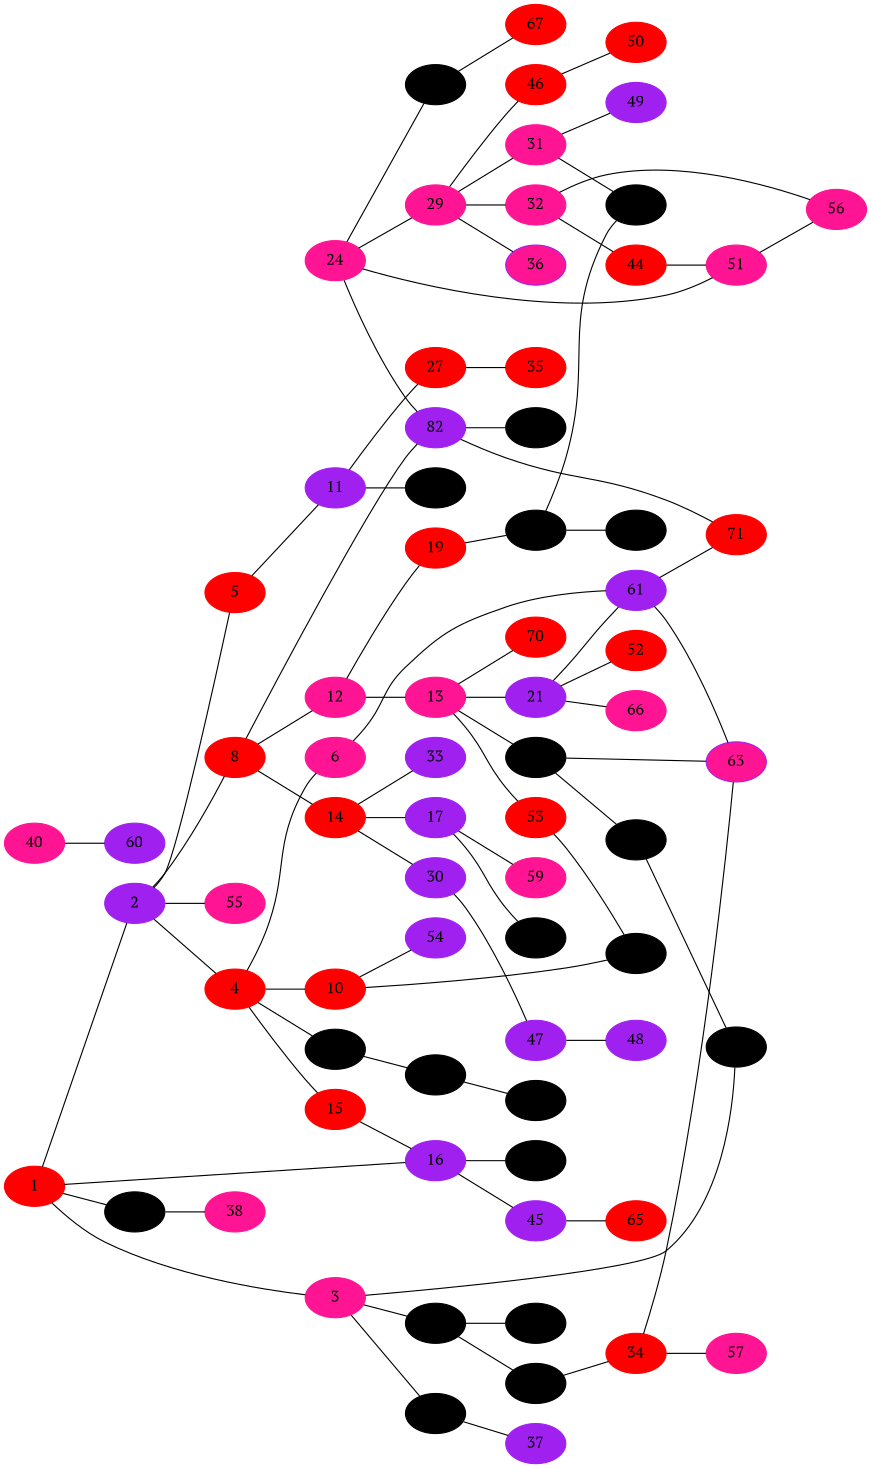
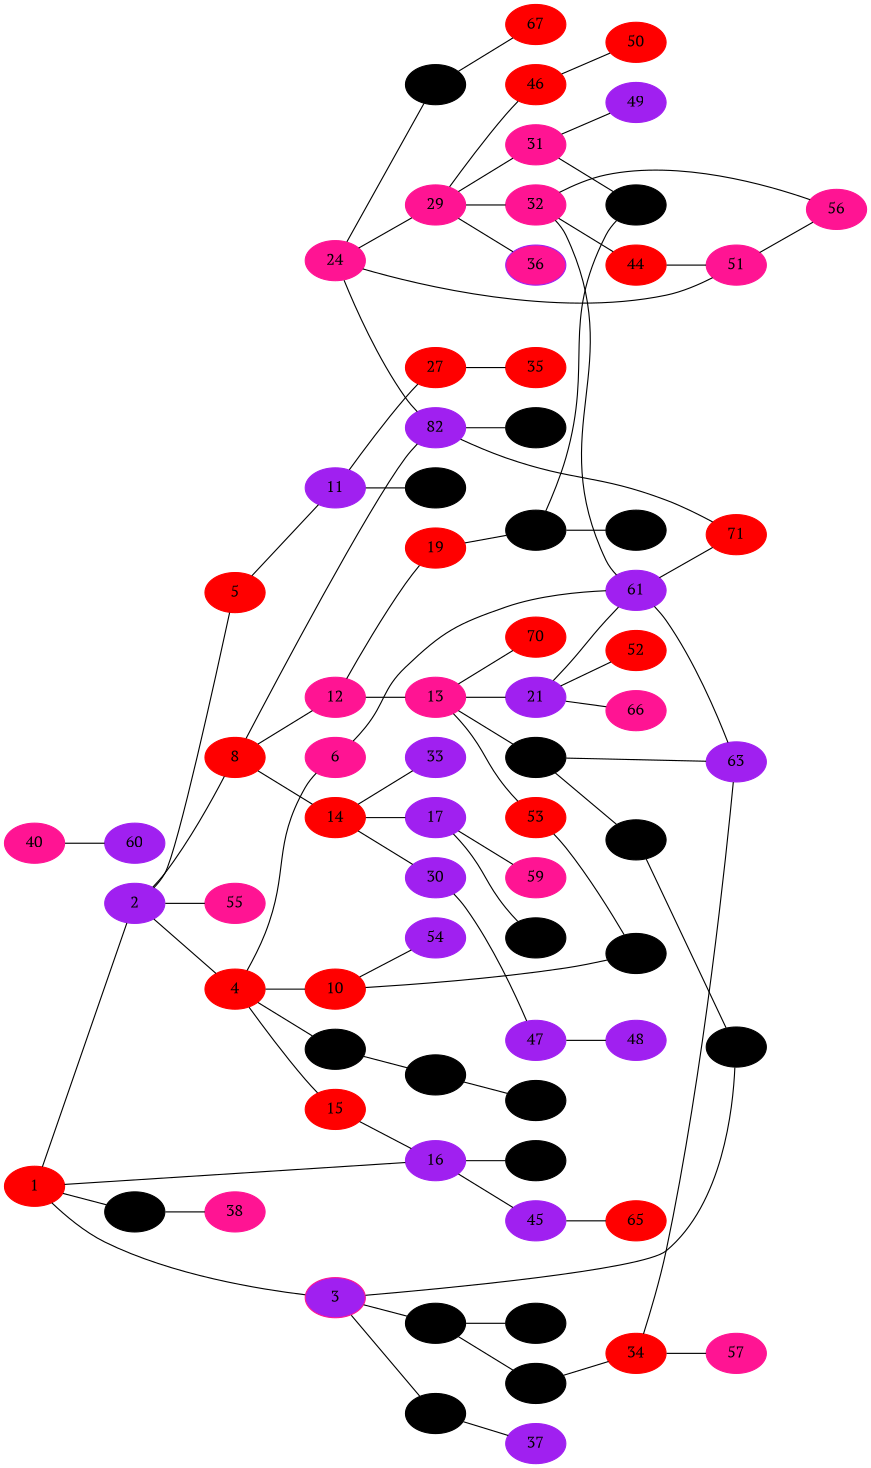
edge "32" -- "61": added
node "63": fillcolor deeppink -> purple
node "3": fillcolor deeppink -> purple
